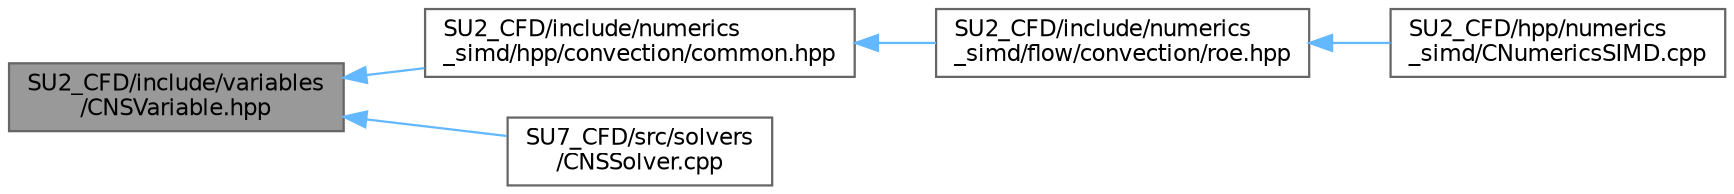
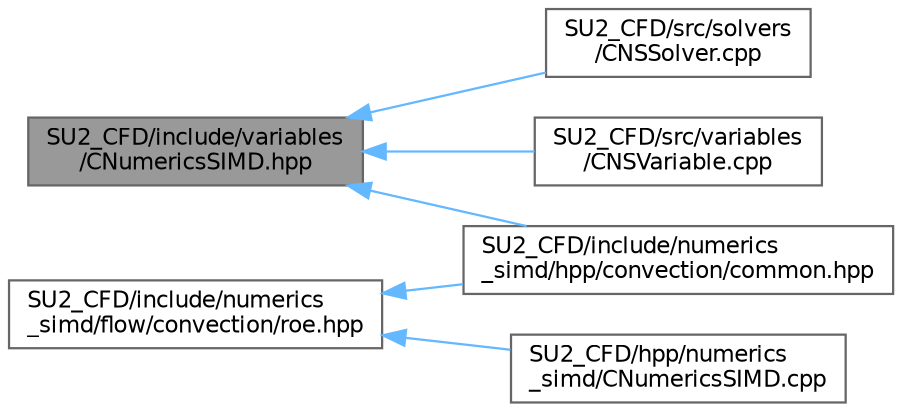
edge "SU2_CFD/include/numerics _simd/flow/convection/roe.hpp" -> "SU2_CFD/include/numerics _simd/hpp/convection/common.hpp": reversed
node "SU2_CFD/include/variables /CNSVariable.hpp": label "SU2_CFD/include/variables /CNSVariable.hpp" -> "SU2_CFD/include/variables /CNumericsSIMD.hpp"
node "SU7_CFD/src/solvers /CNSSolver.cpp": label "SU7_CFD/src/solvers /CNSSolver.cpp" -> "SU2_CFD/src/solvers /CNSSolver.cpp"
node "SU2_CFD/src/variables /CNSVariable.cpp": added
